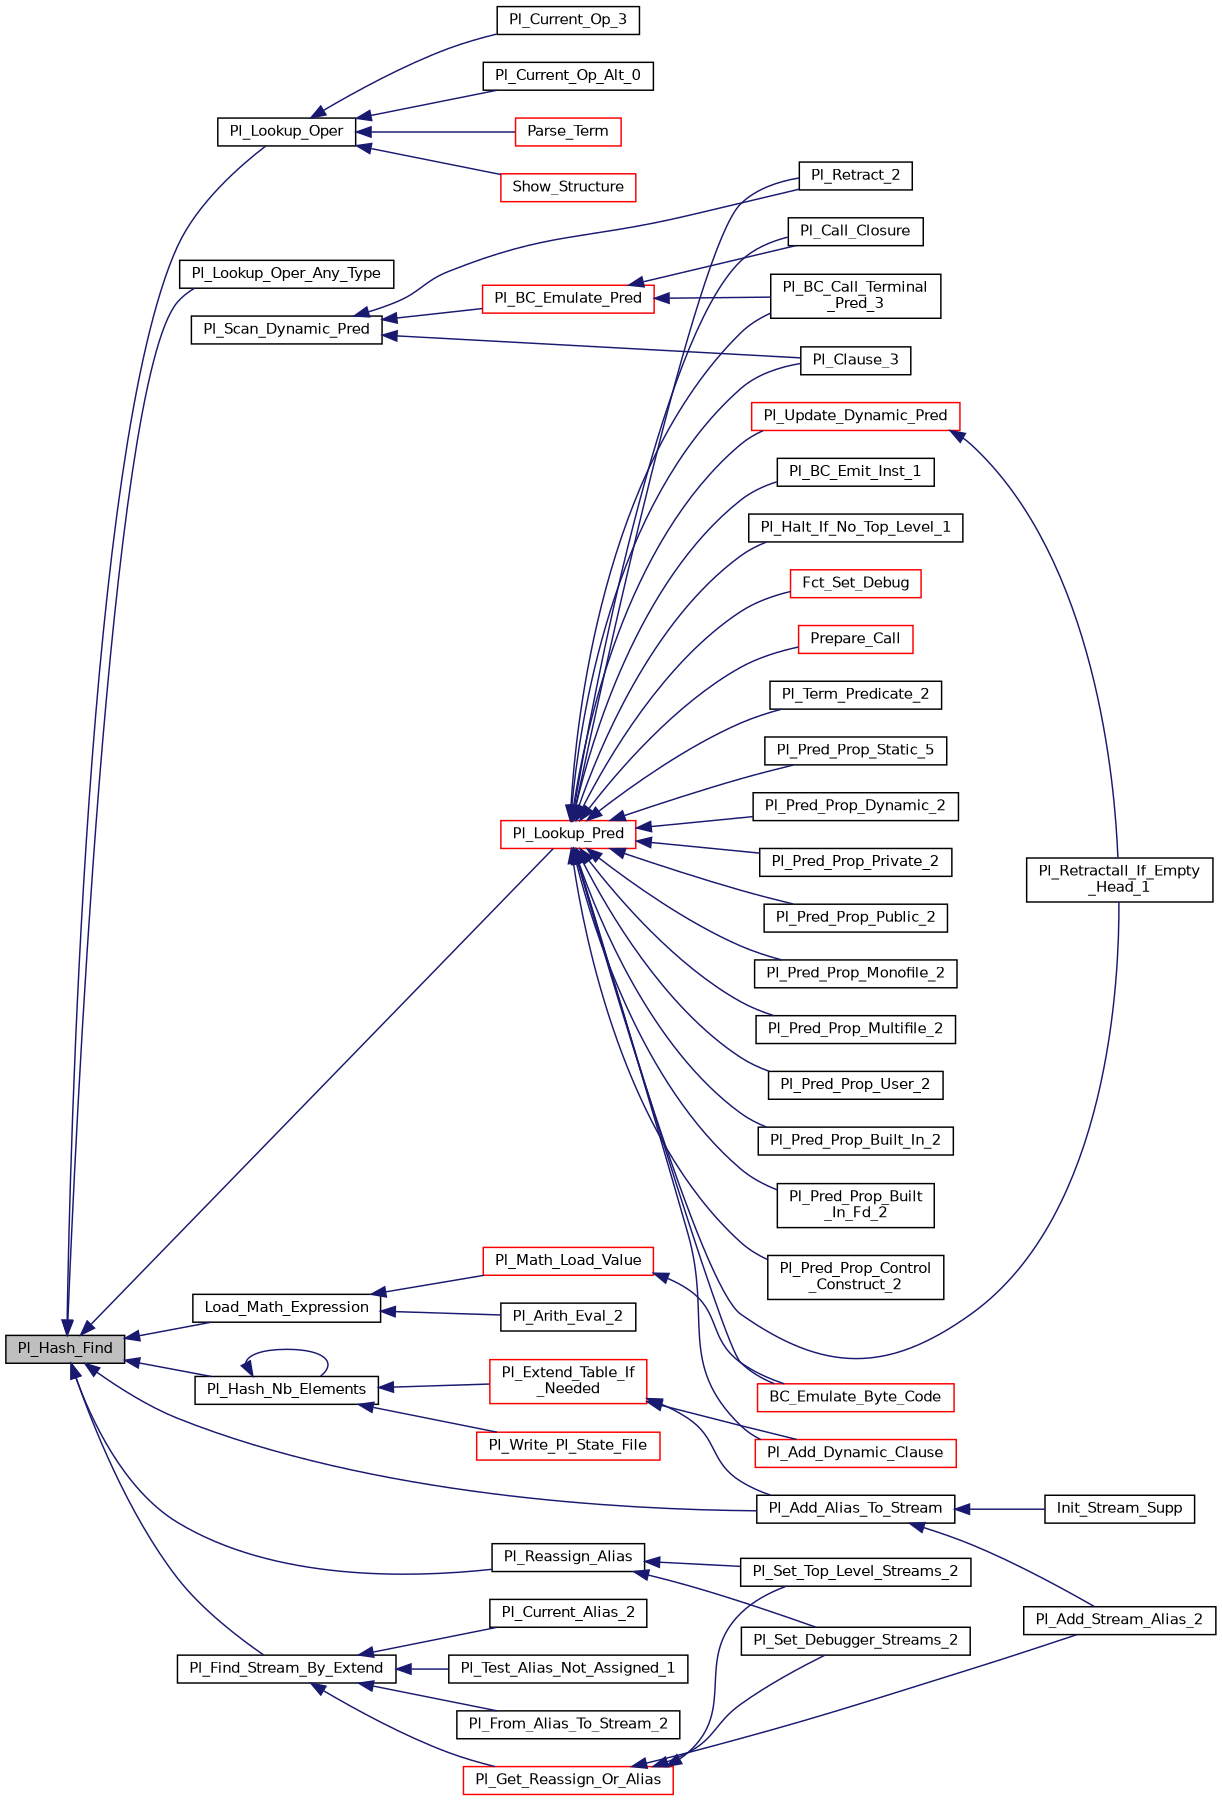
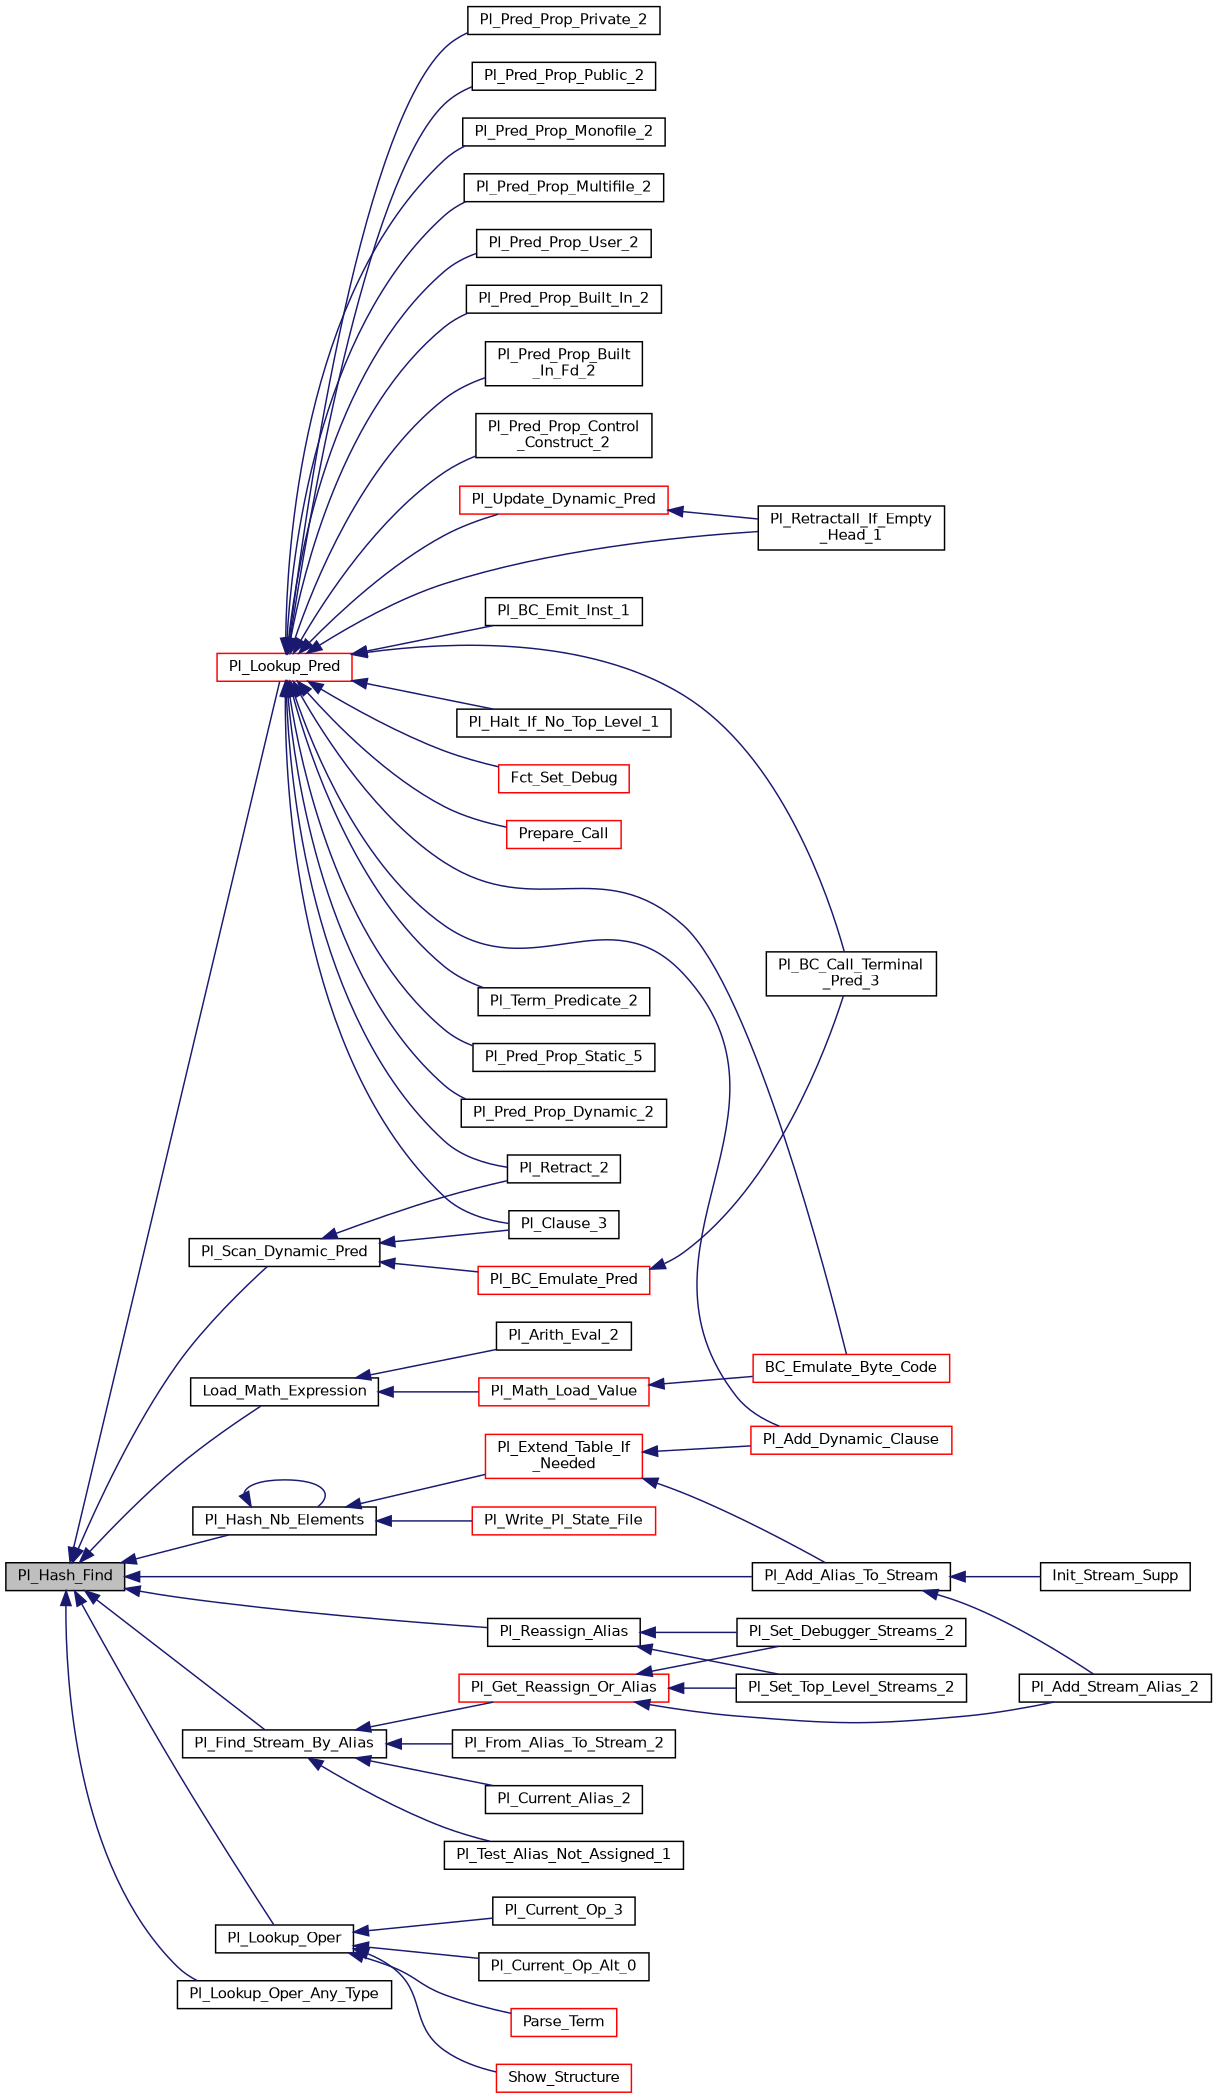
node "Pl_Call_Closure": removed
edge "Pl_Scan_Dynamic_Pred" -> "Pl_Hash_Find": added
node "Pl_Find_Stream_By_Extend": label "Pl_Find_Stream_By_Extend" -> "Pl_Find_Stream_By_Alias"
